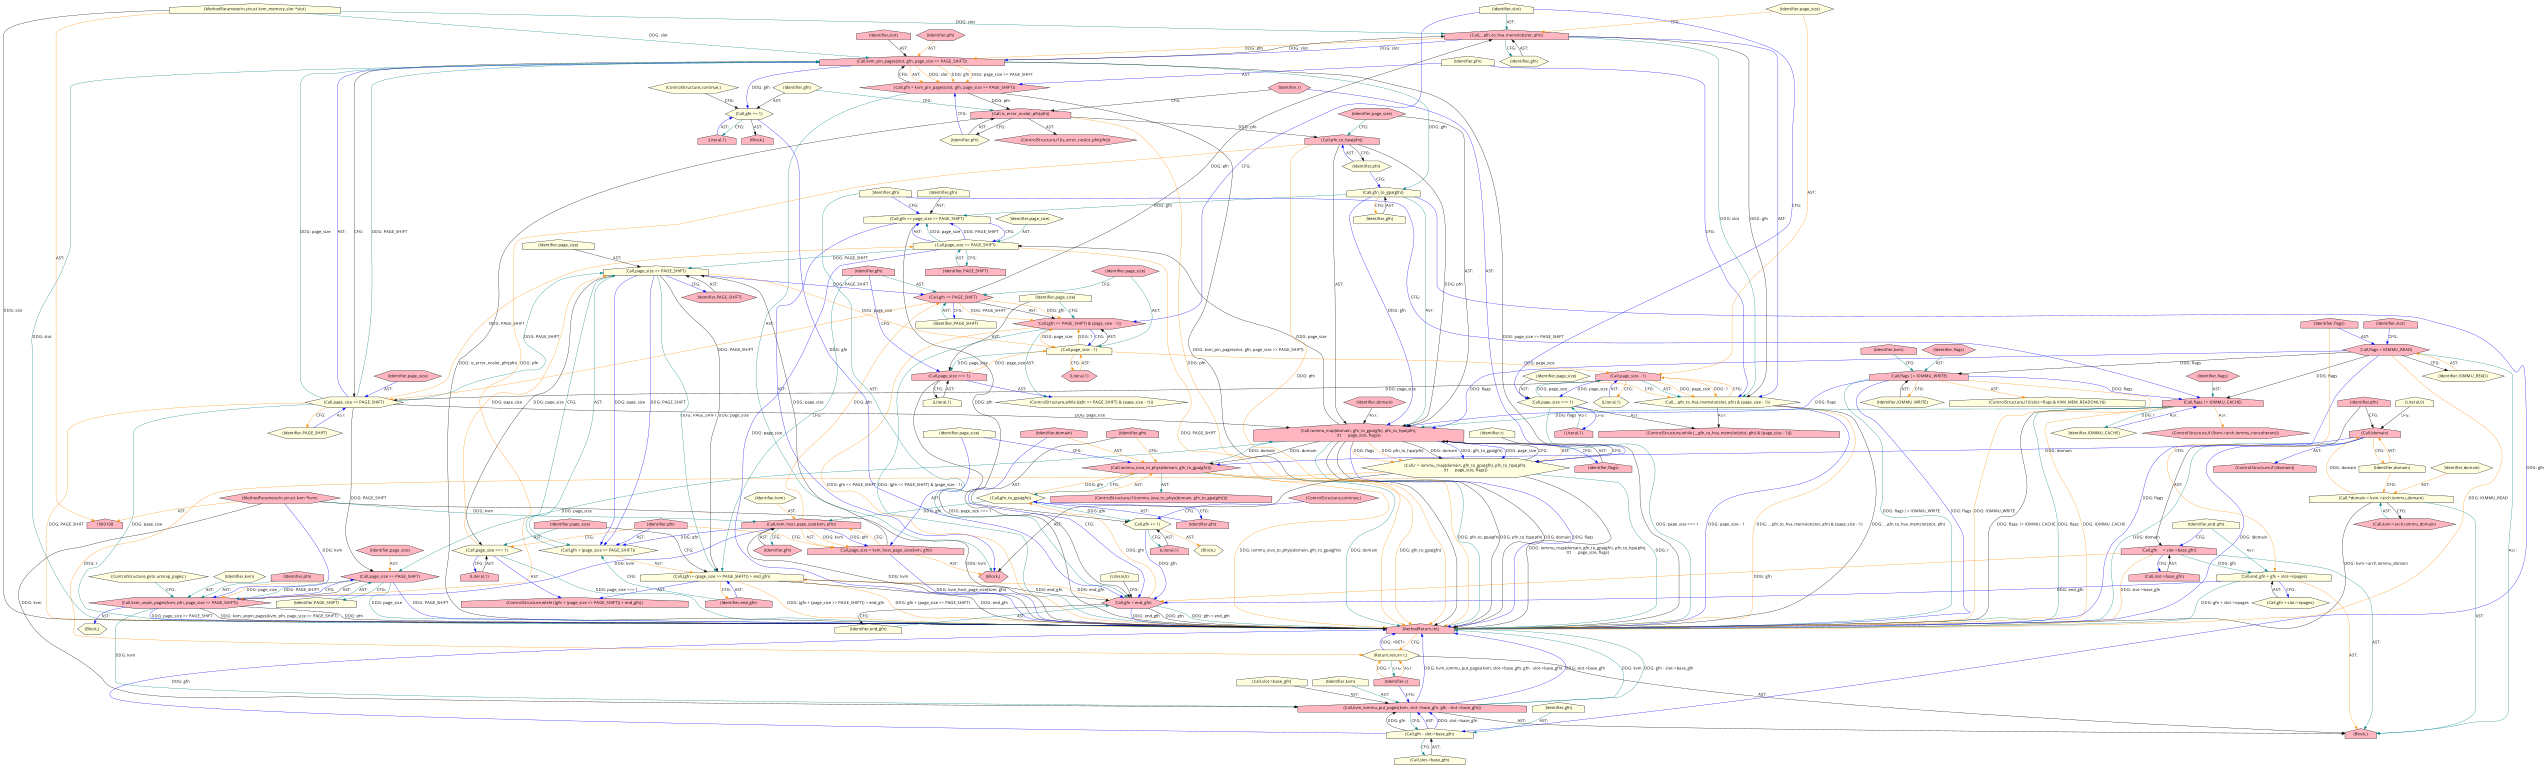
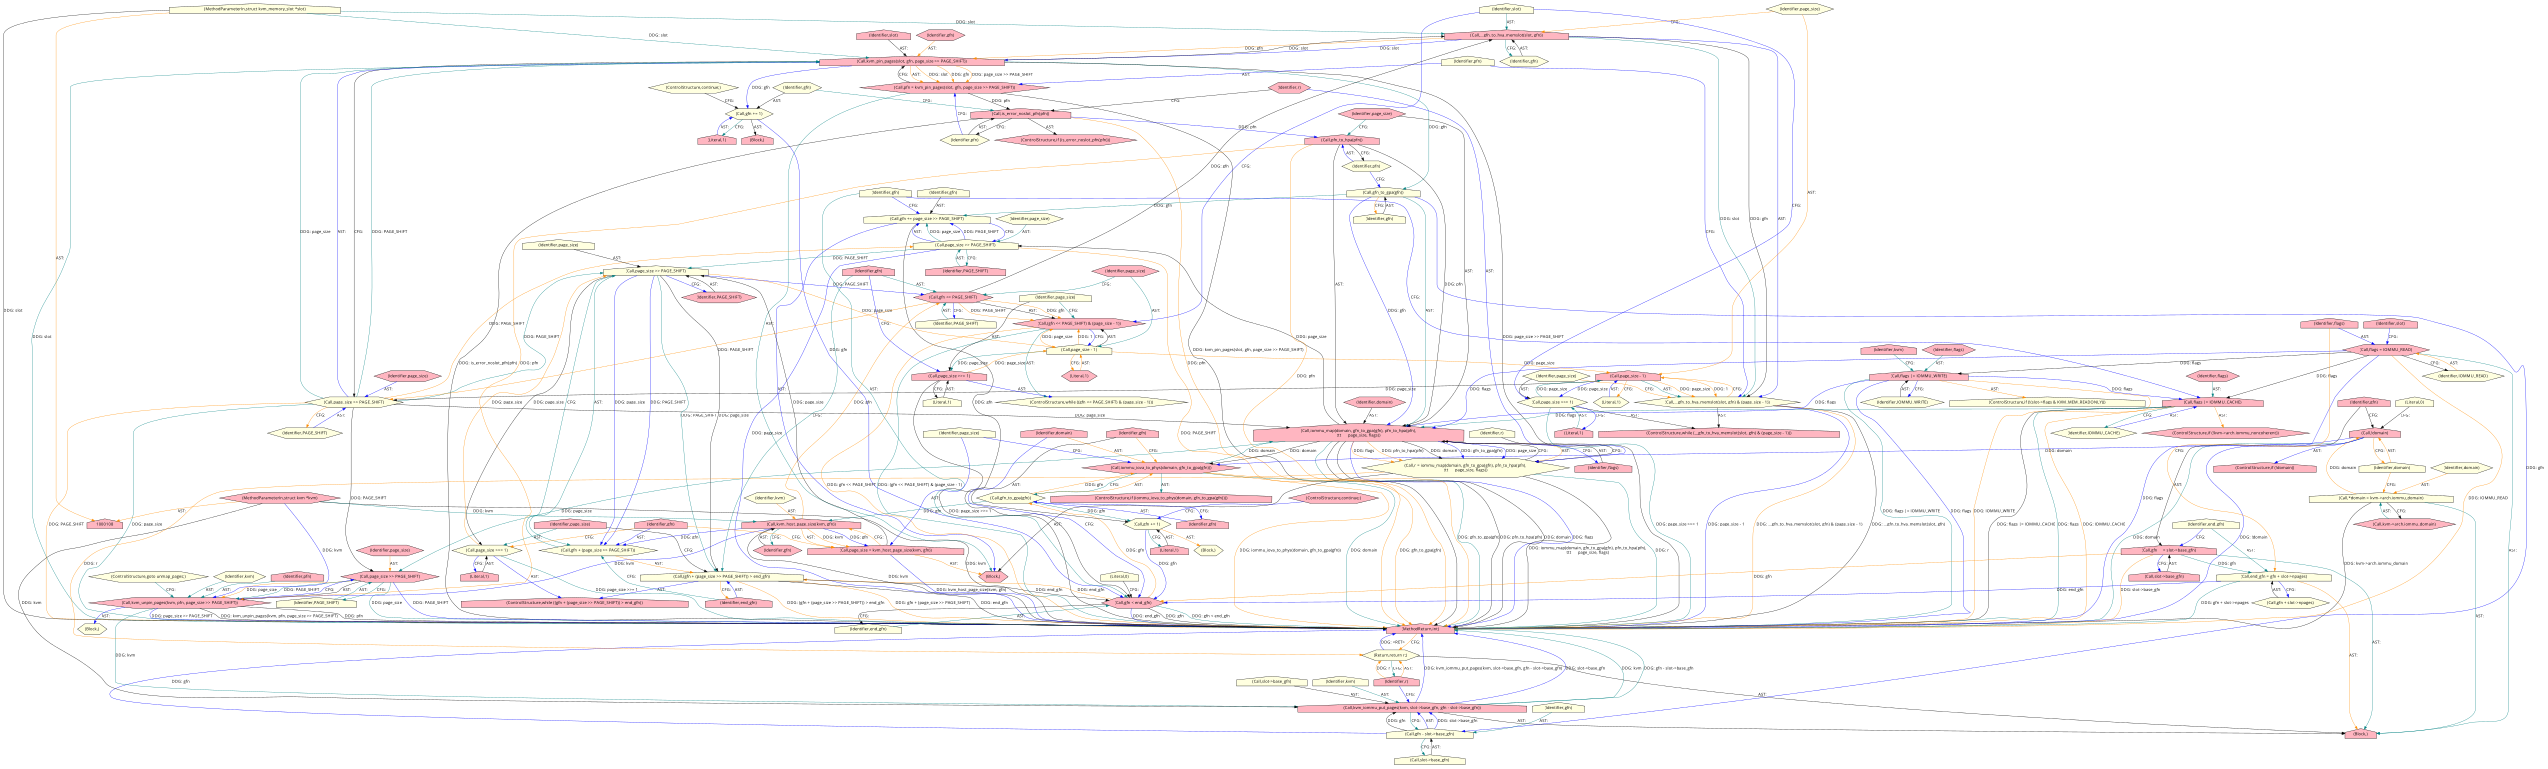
edge "(Call,is_error_noslot_pfn(pfn))" -> "(Call,pfn_to_hpa(pfn))": color black -> blue
edge "(Call,flags |= IOMMU_WRITE)" -> "(Identifier,IOMMU_WRITE)": color darkorange -> blue
edge "(Call,flags |= IOMMU_CACHE)" -> "(Identifier,IOMMU_CACHE)": label "DDG: r" -> "CFG: "
